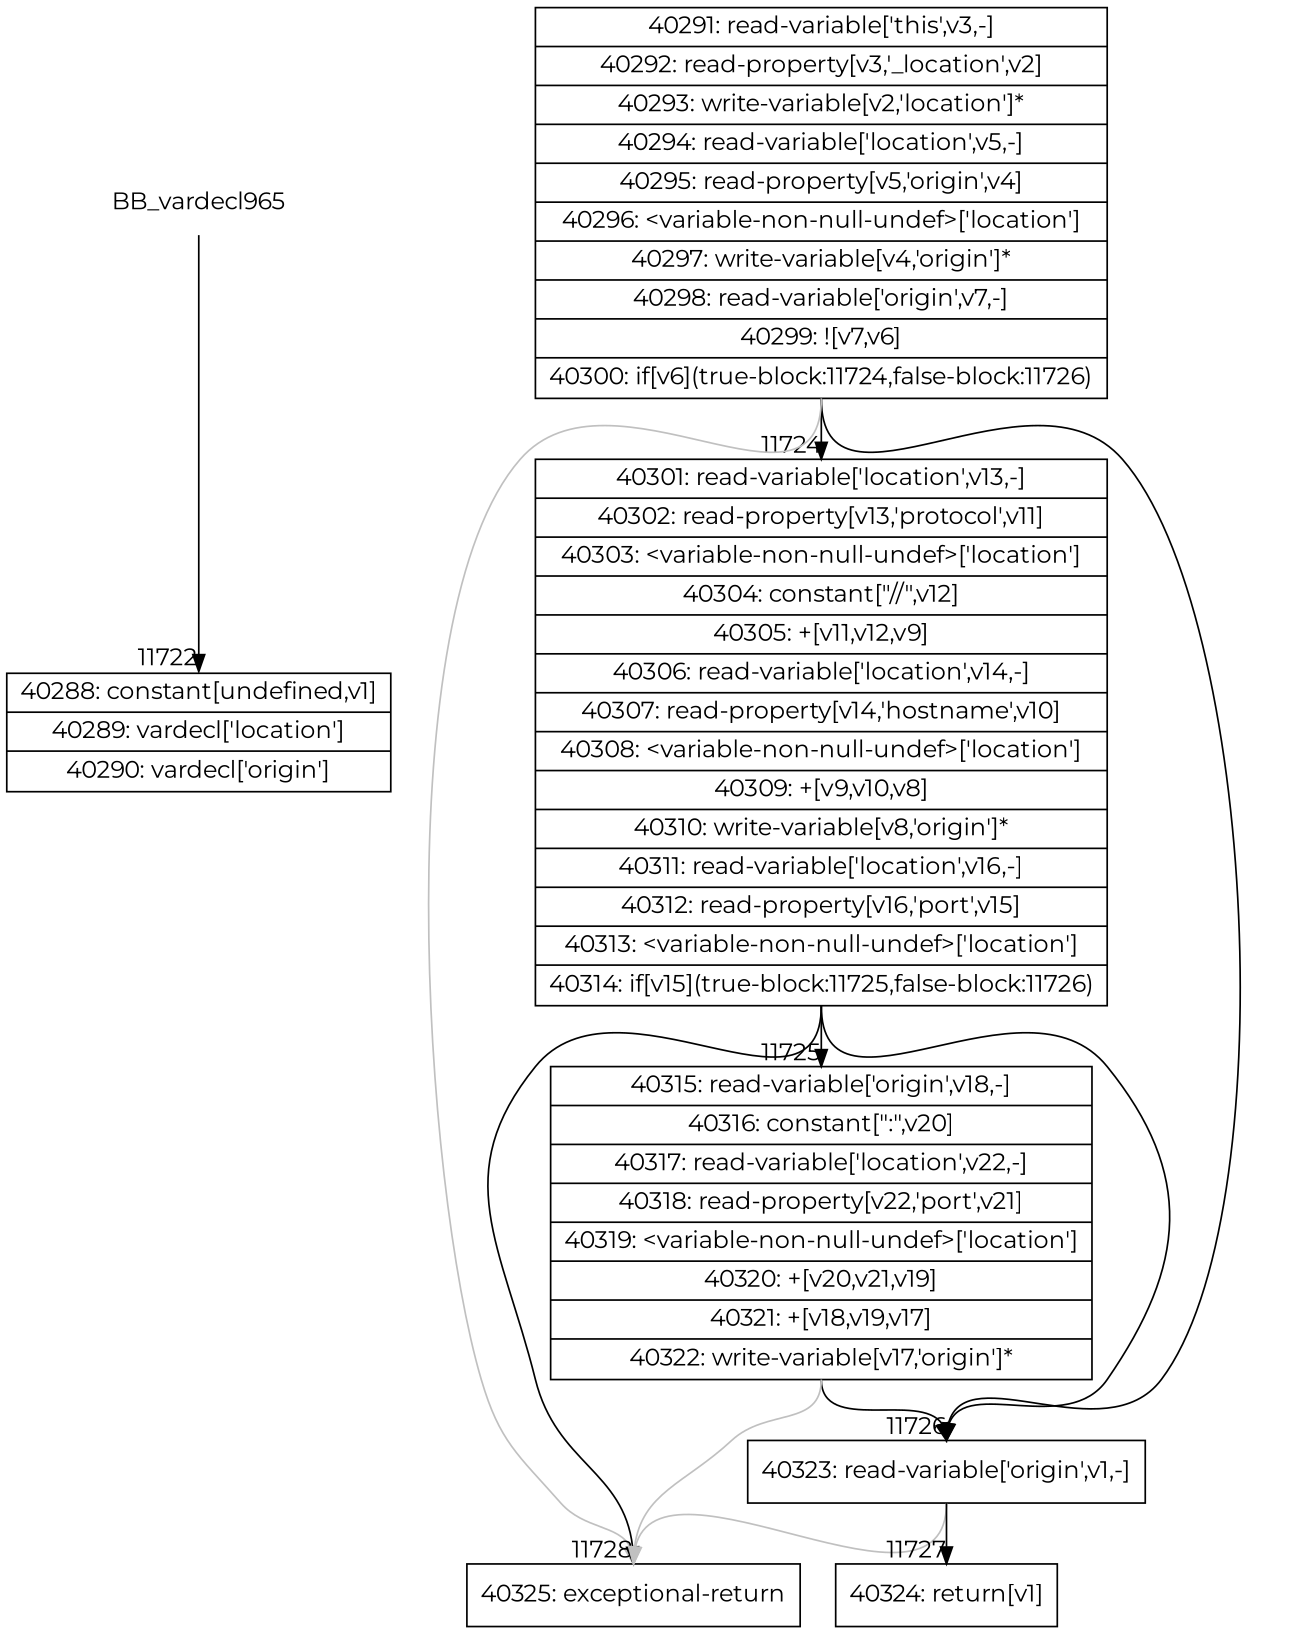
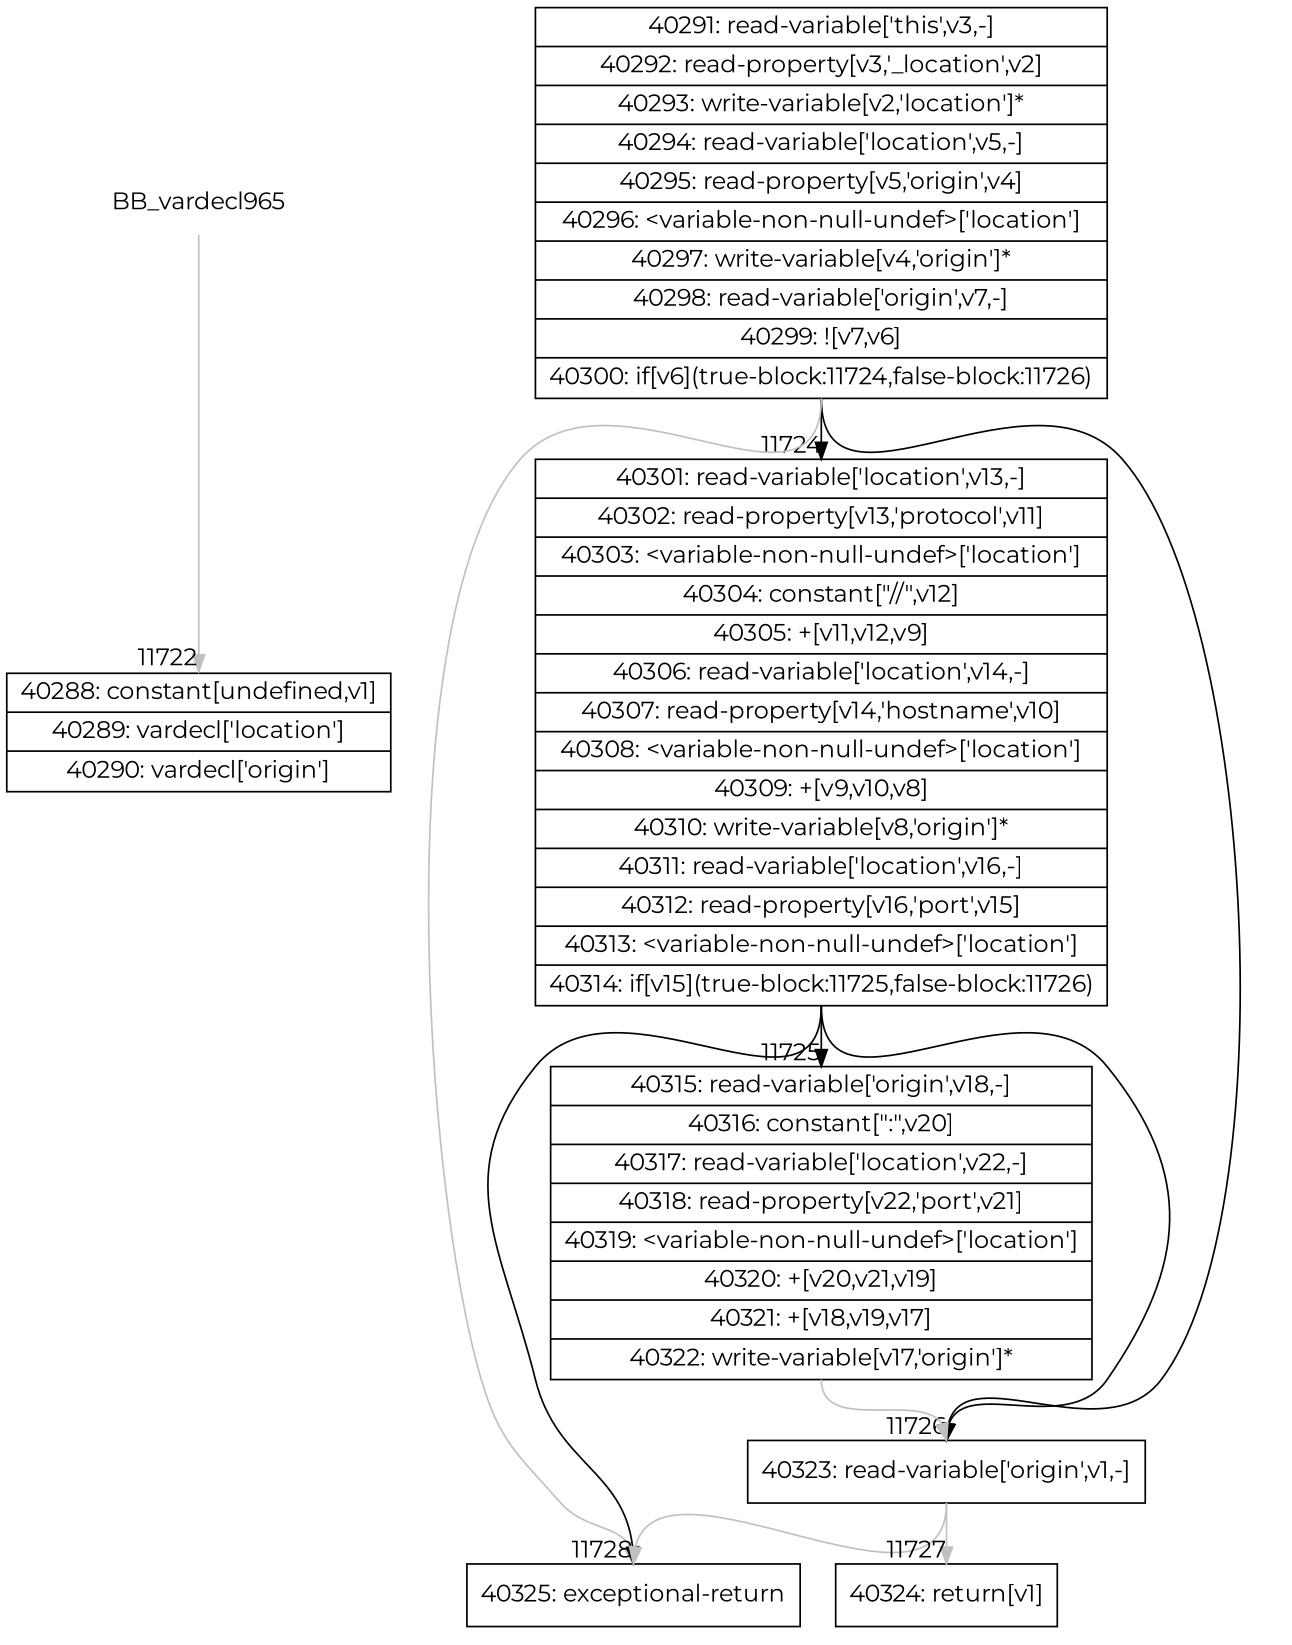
edge "BB_vardecl965" -> "40288: constant[undefined,v1]": color black -> gray
edge "40315: read-variable['origin',v18,-]" -> "40323: read-variable['origin',v1,-]": color black -> gray
edge "40315: read-variable['origin',v18,-]" -> "40325: exceptional-return": removed
edge "40323: read-variable['origin',v1,-]" -> "40324: return[v1]": color black -> gray
